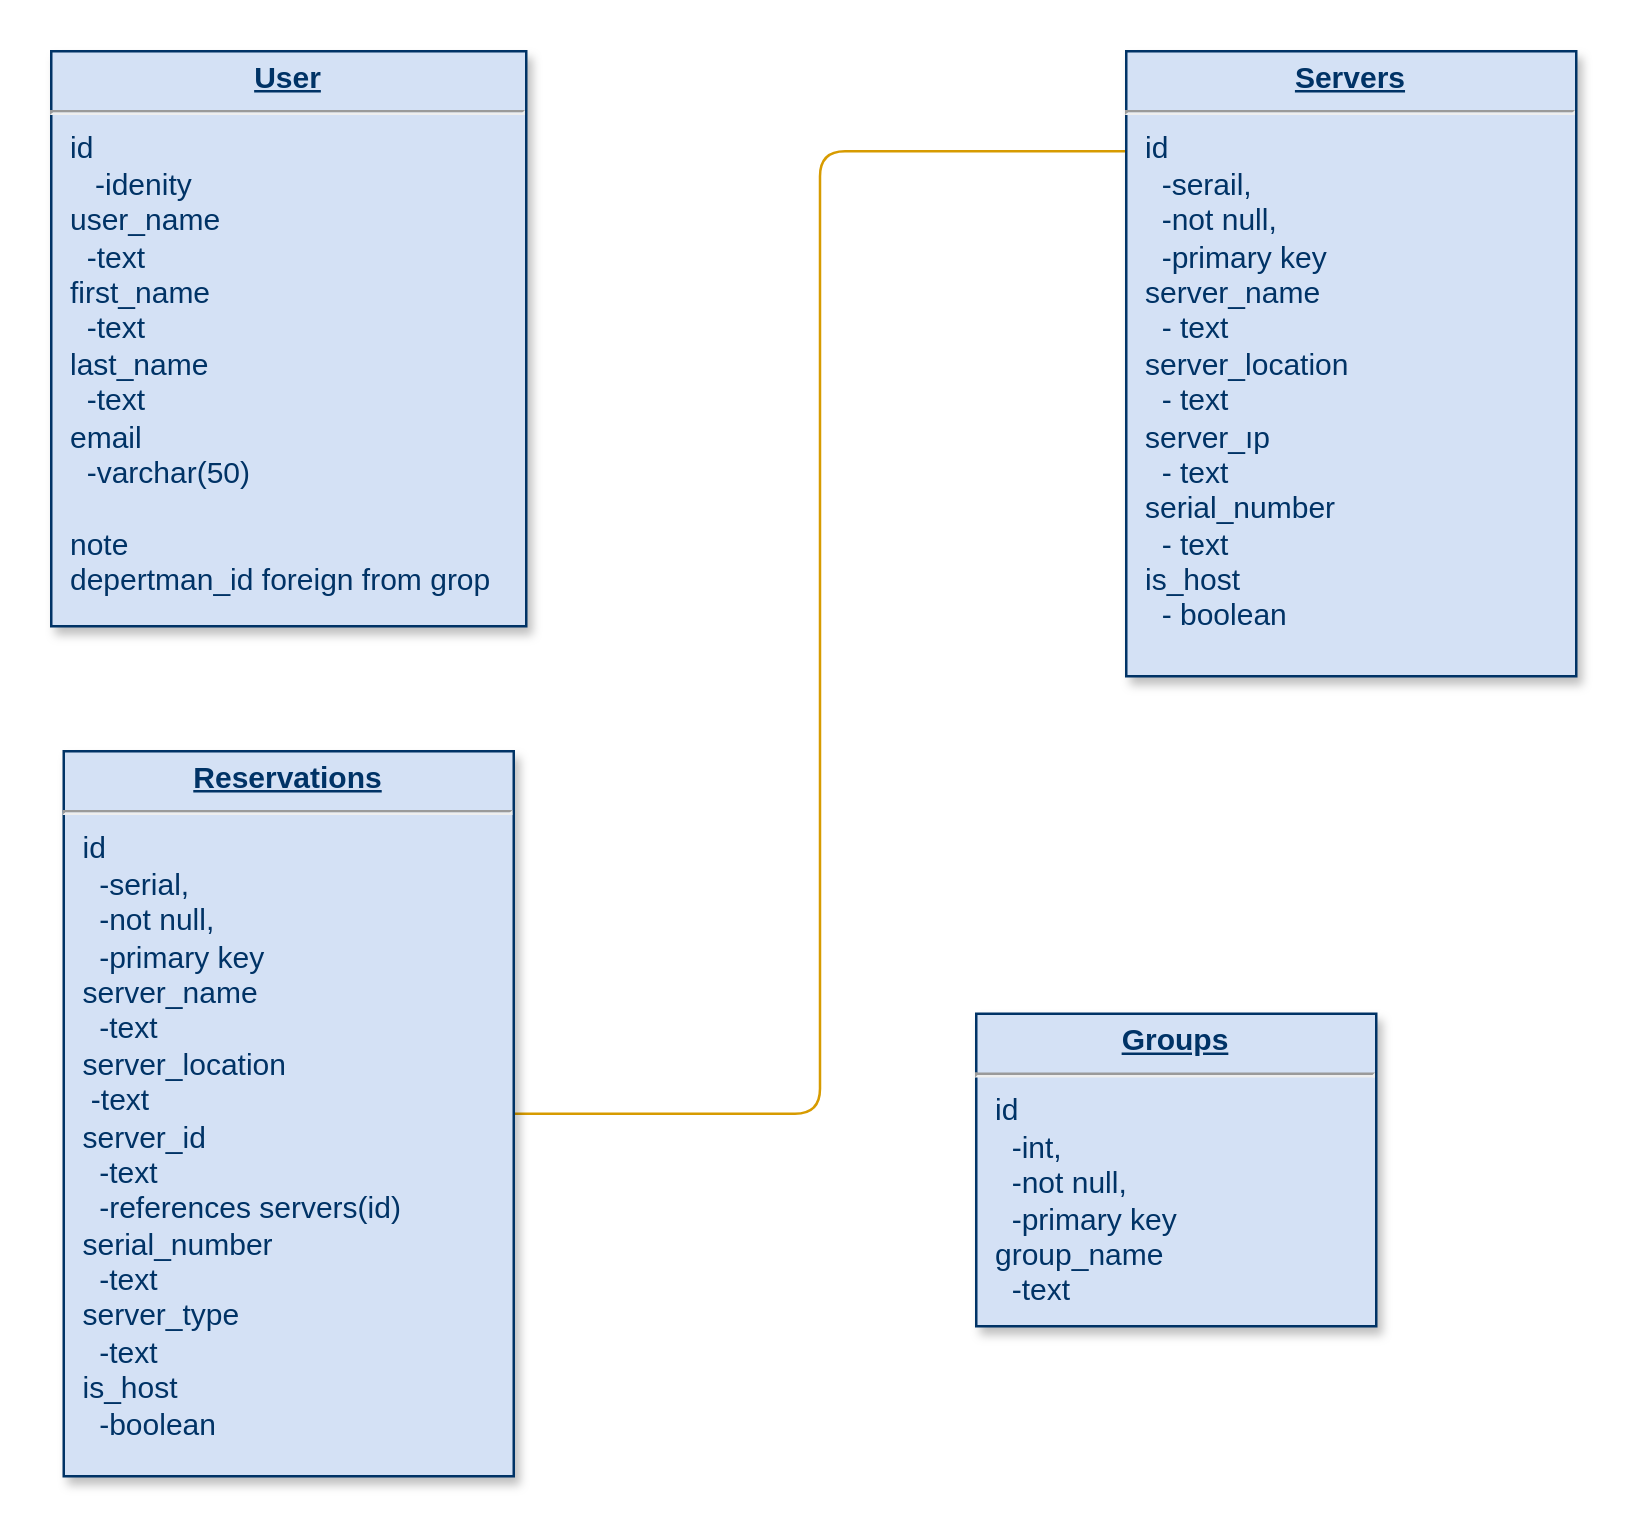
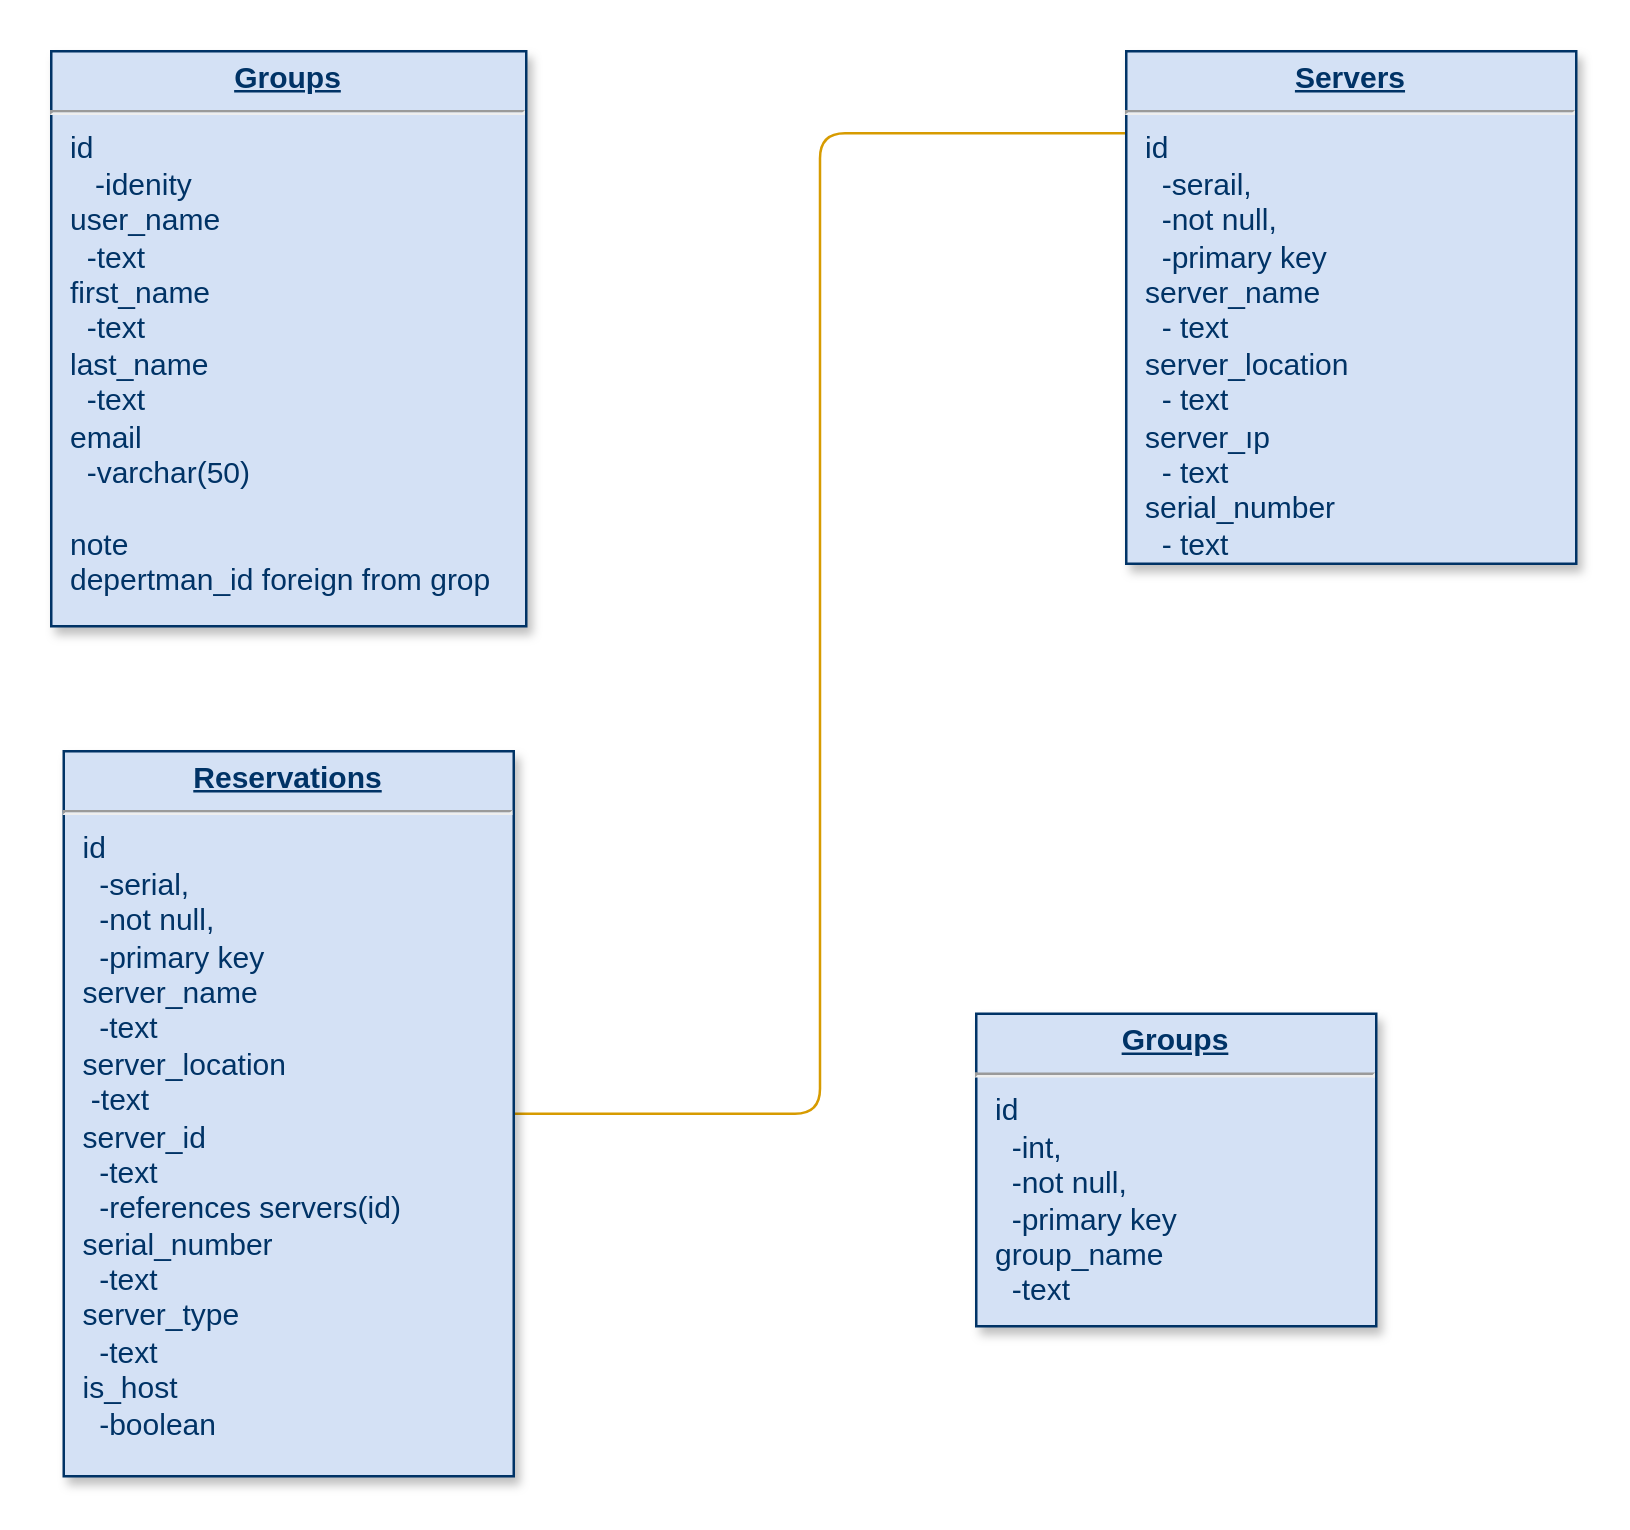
node "User id -idenity user_name -text first_name -text last_name -text email -varchar(50) note depertman_id foreign from grop": label "User id -idenity user_name -text first_name -text last_name -text email -varchar(50) note depertman_id foreign from grop" -> "Groups id -idenity user_name -text first_name -text last_name -text email -varchar(50) note depertman_id foreign from grop"
node "Servers id -serail, -not null, -primary key server_name - text server_location - text server_ıp - text serial_number - text is_host - boolean": size 450x625 -> 450x513
